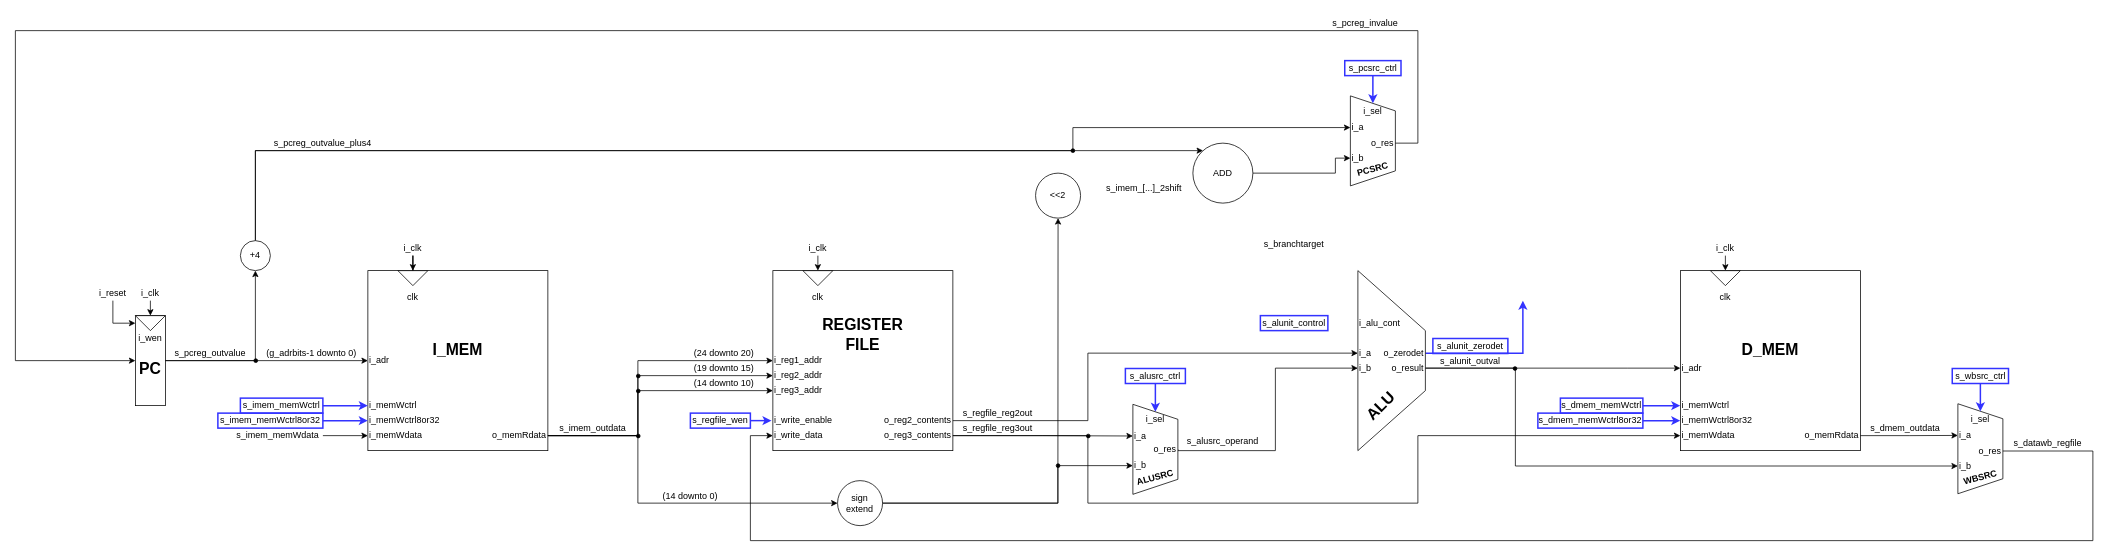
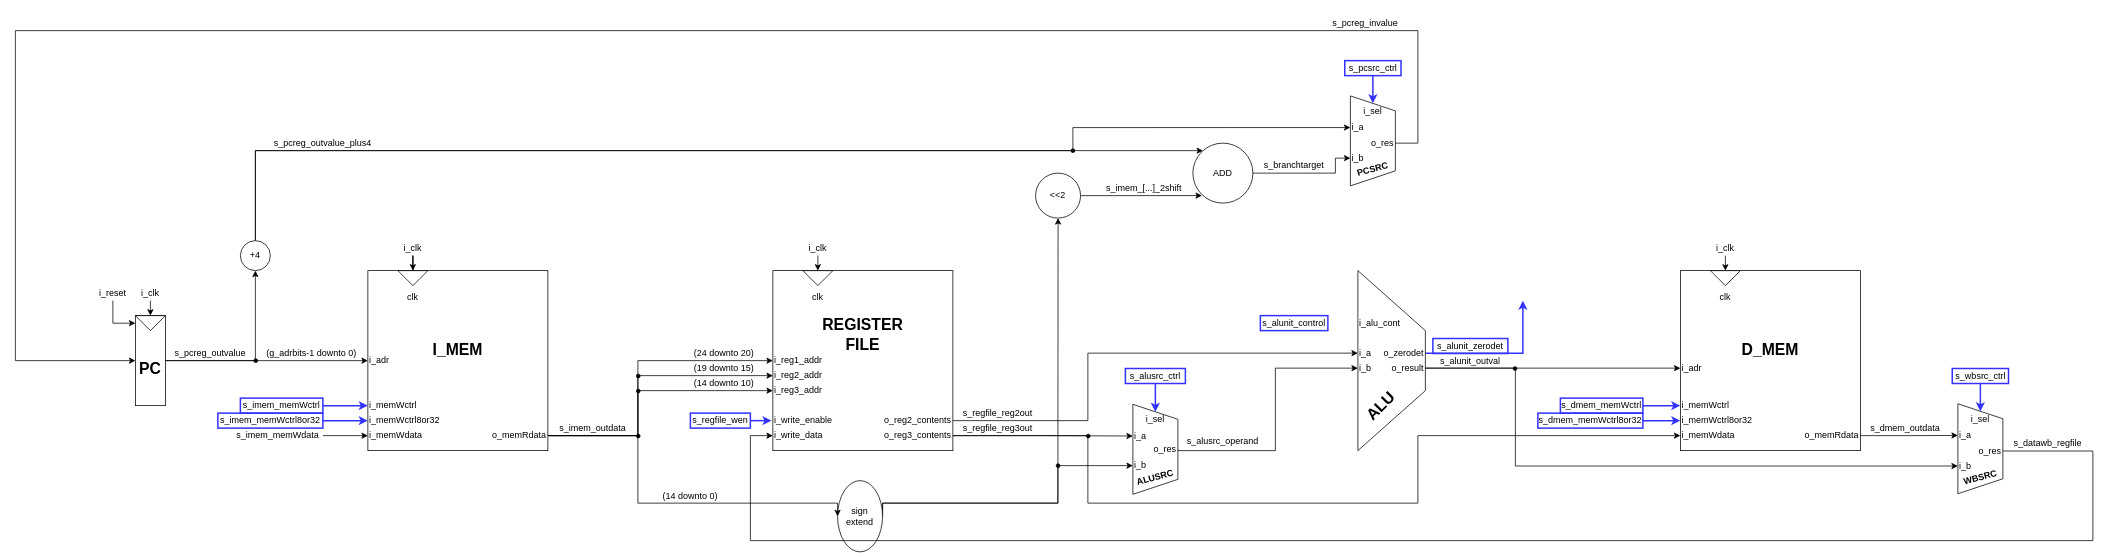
edge "<<2" -> "ADD": added
node "s_branchtarget": moved (1294, 244) -> (1294, 165)
node "i_wen": removed
node "sign extend": size 45x45 -> 45x71
